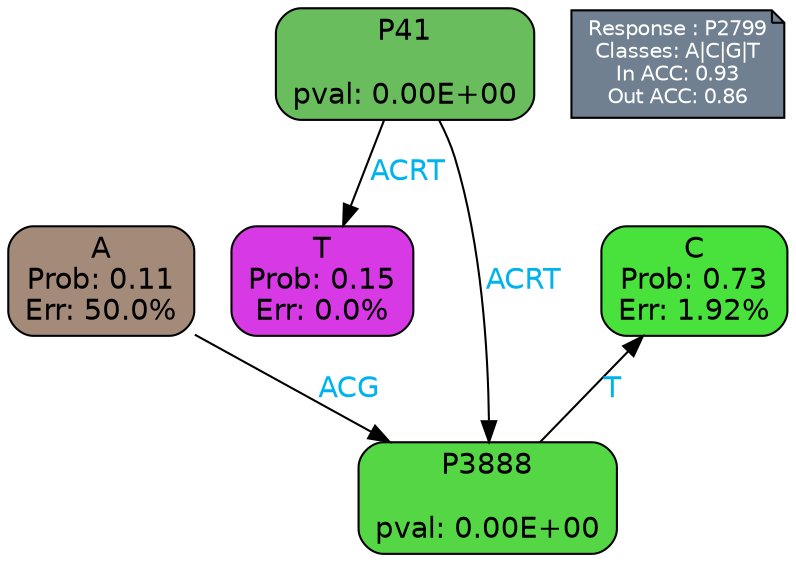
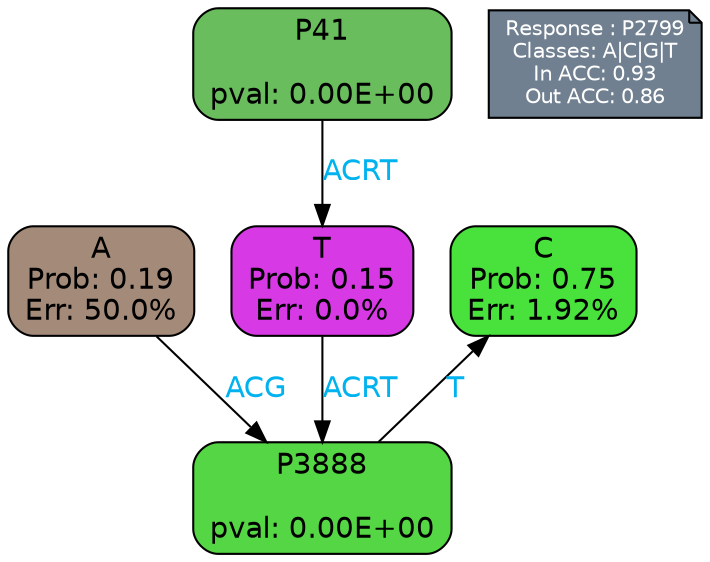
edge "P41 pval: 0.00E+00" -> "P3888 pval: 0.00E+00": now "T Prob: 0.15 Err: 0.0%" -> "P3888 pval: 0.00E+00"
node "A Prob: 0.11 Err: 50.0%": label "A Prob: 0.11 Err: 50.0%" -> "A Prob: 0.19 Err: 50.0%"
node "C Prob: 0.73 Err: 1.92%": label "C Prob: 0.73 Err: 1.92%" -> "C Prob: 0.75 Err: 1.92%"
